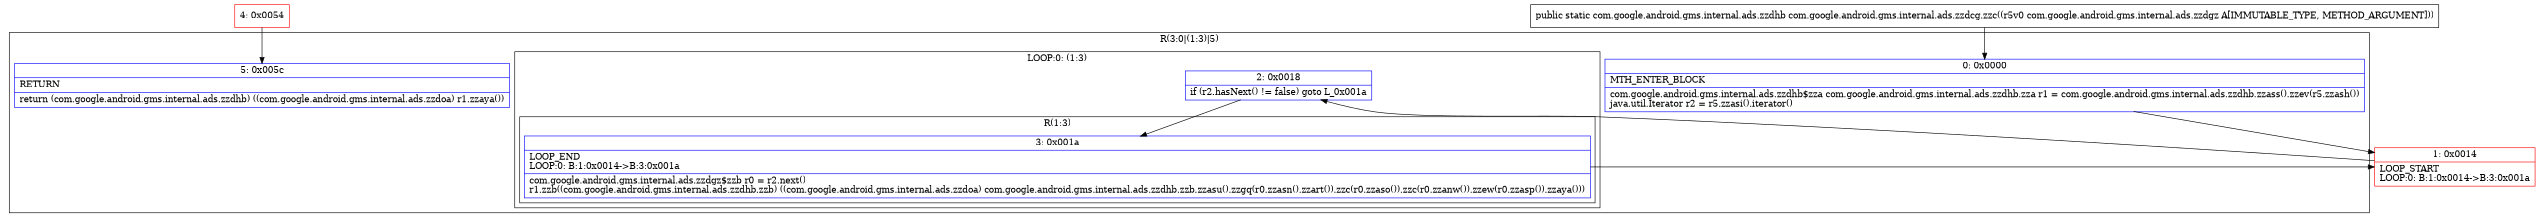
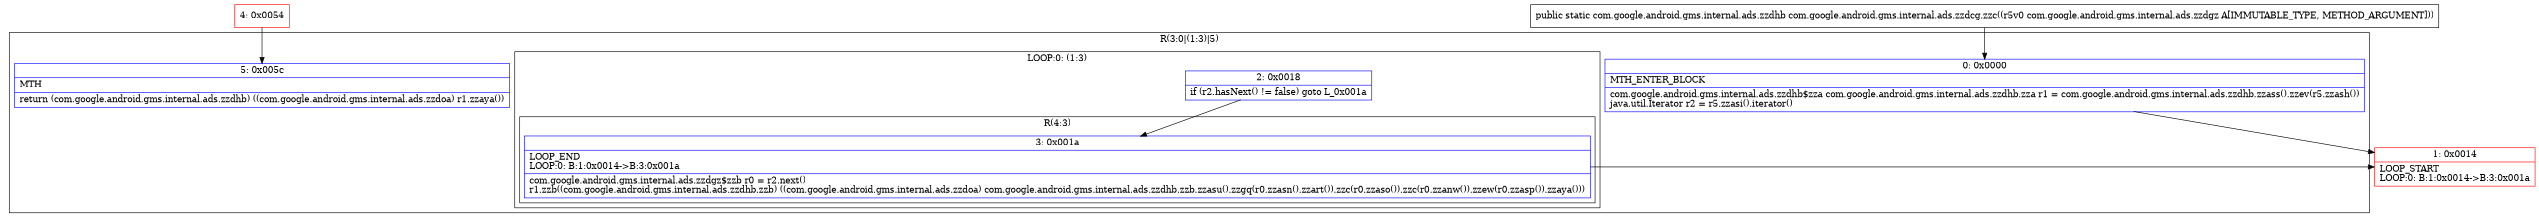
node "5: 0x005c": text "RETURN" -> "MTH"
cluster "R(1:3)": label "R(1:3)" -> "R(4:3)"
edge "1: 0x0014" -> "2: 0x0018": removed
